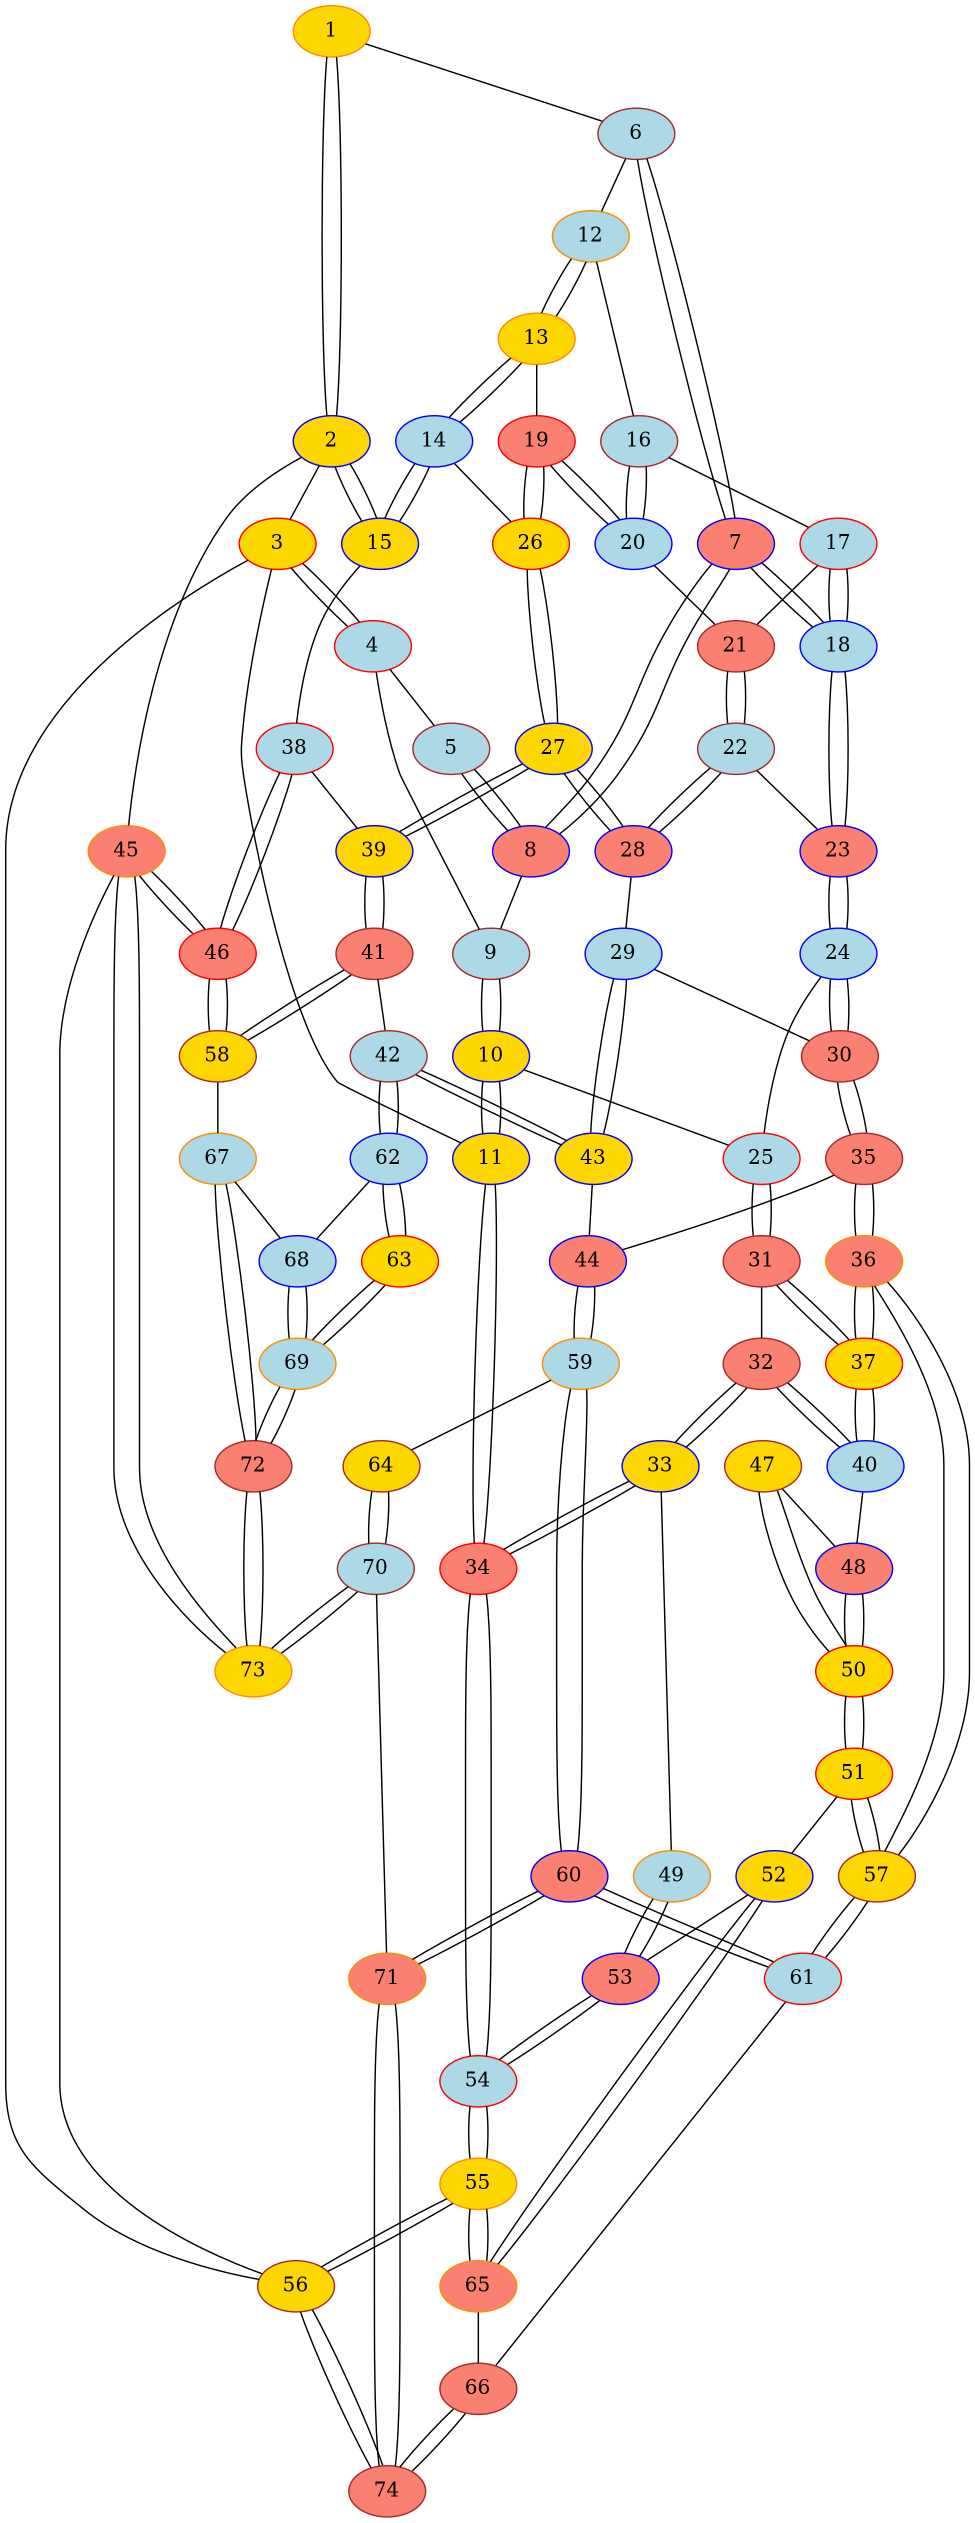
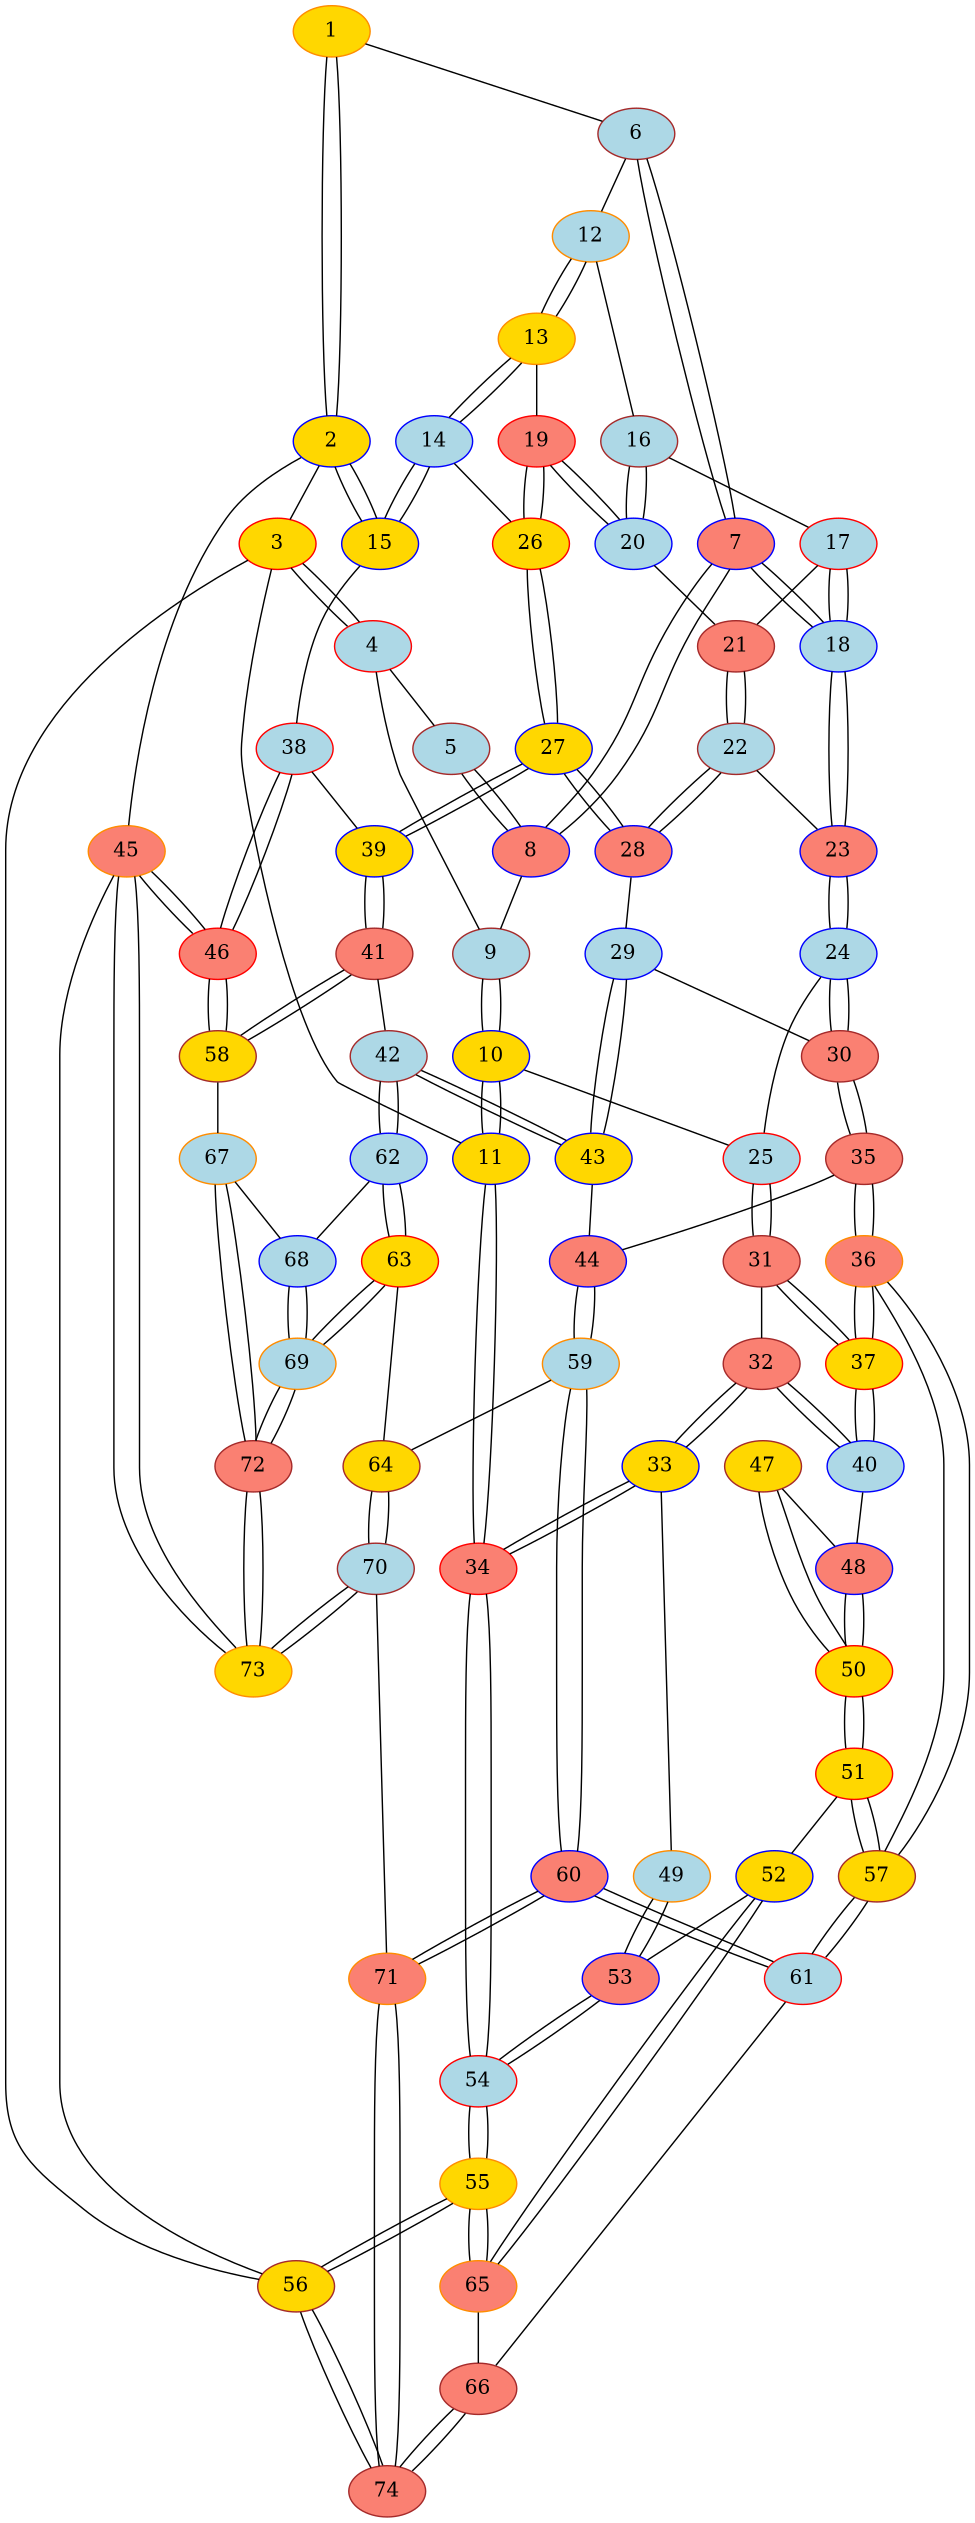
edge "63" -- "64": added
